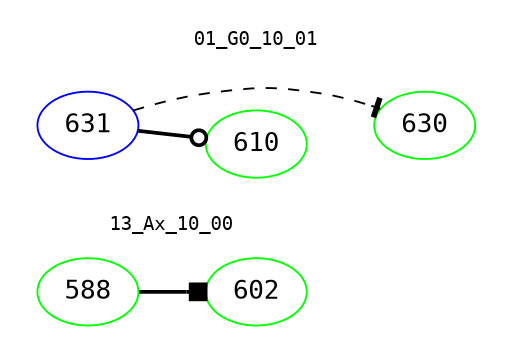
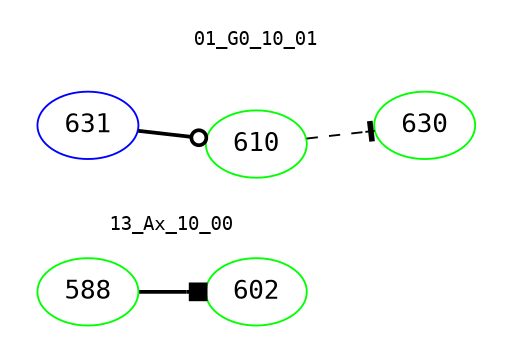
edge "631" -> "630": now "610" -> "630"
